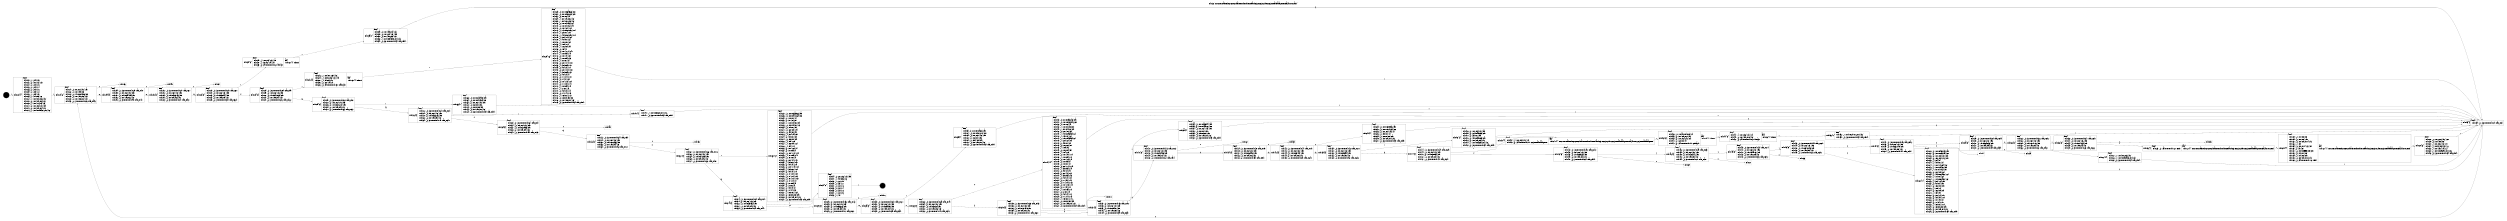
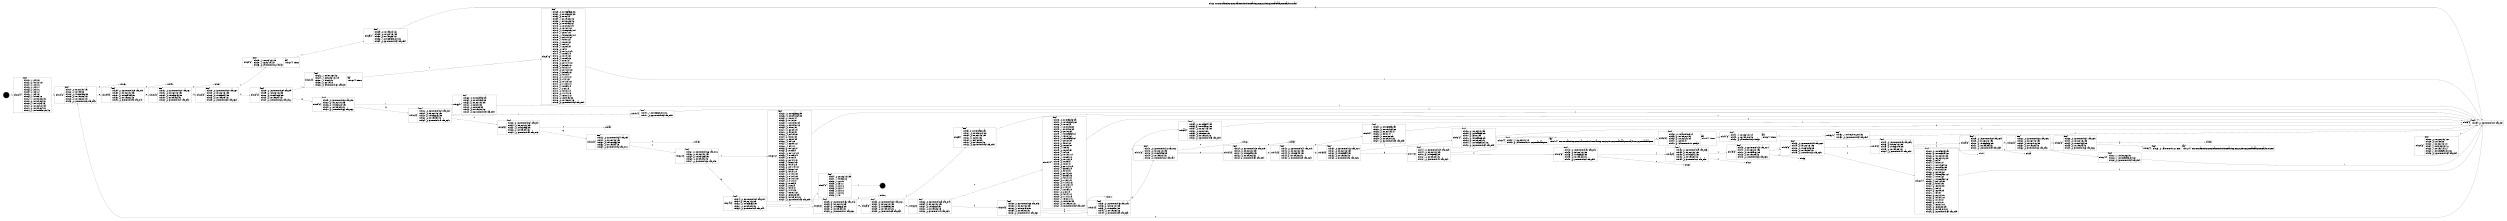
node "0x4018bb [44]": removed
